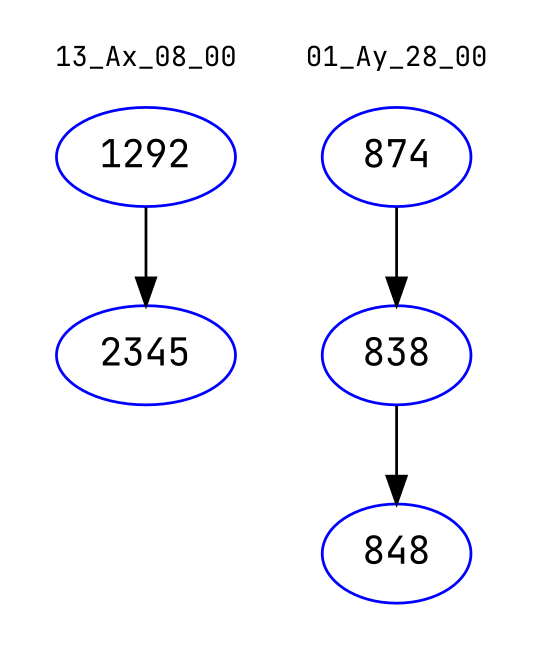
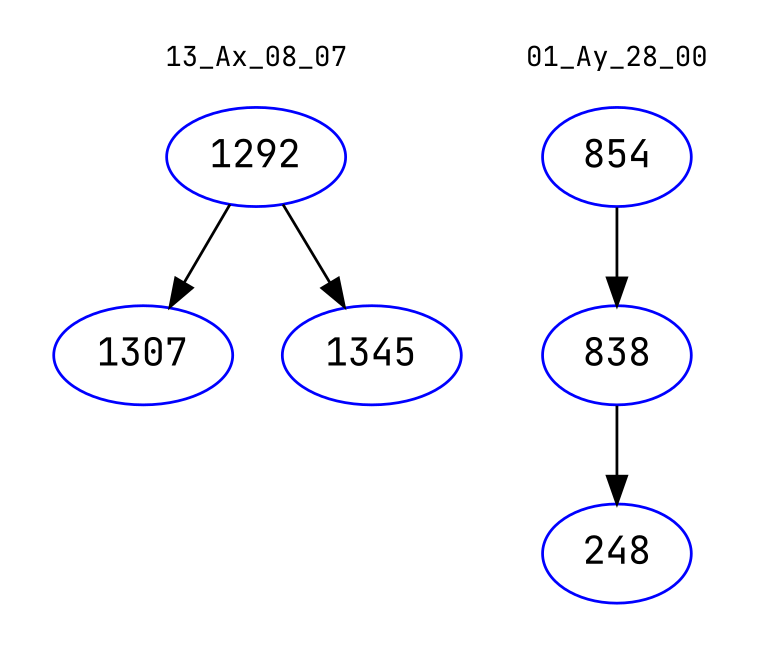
cluster "13_Ax_08_00": label "13_Ax_08_00" -> "13_Ax_08_07"
node "874": label "874" -> "854"
node "1307": added
node "2345": label "2345" -> "1345"
node "848": label "848" -> "248"
